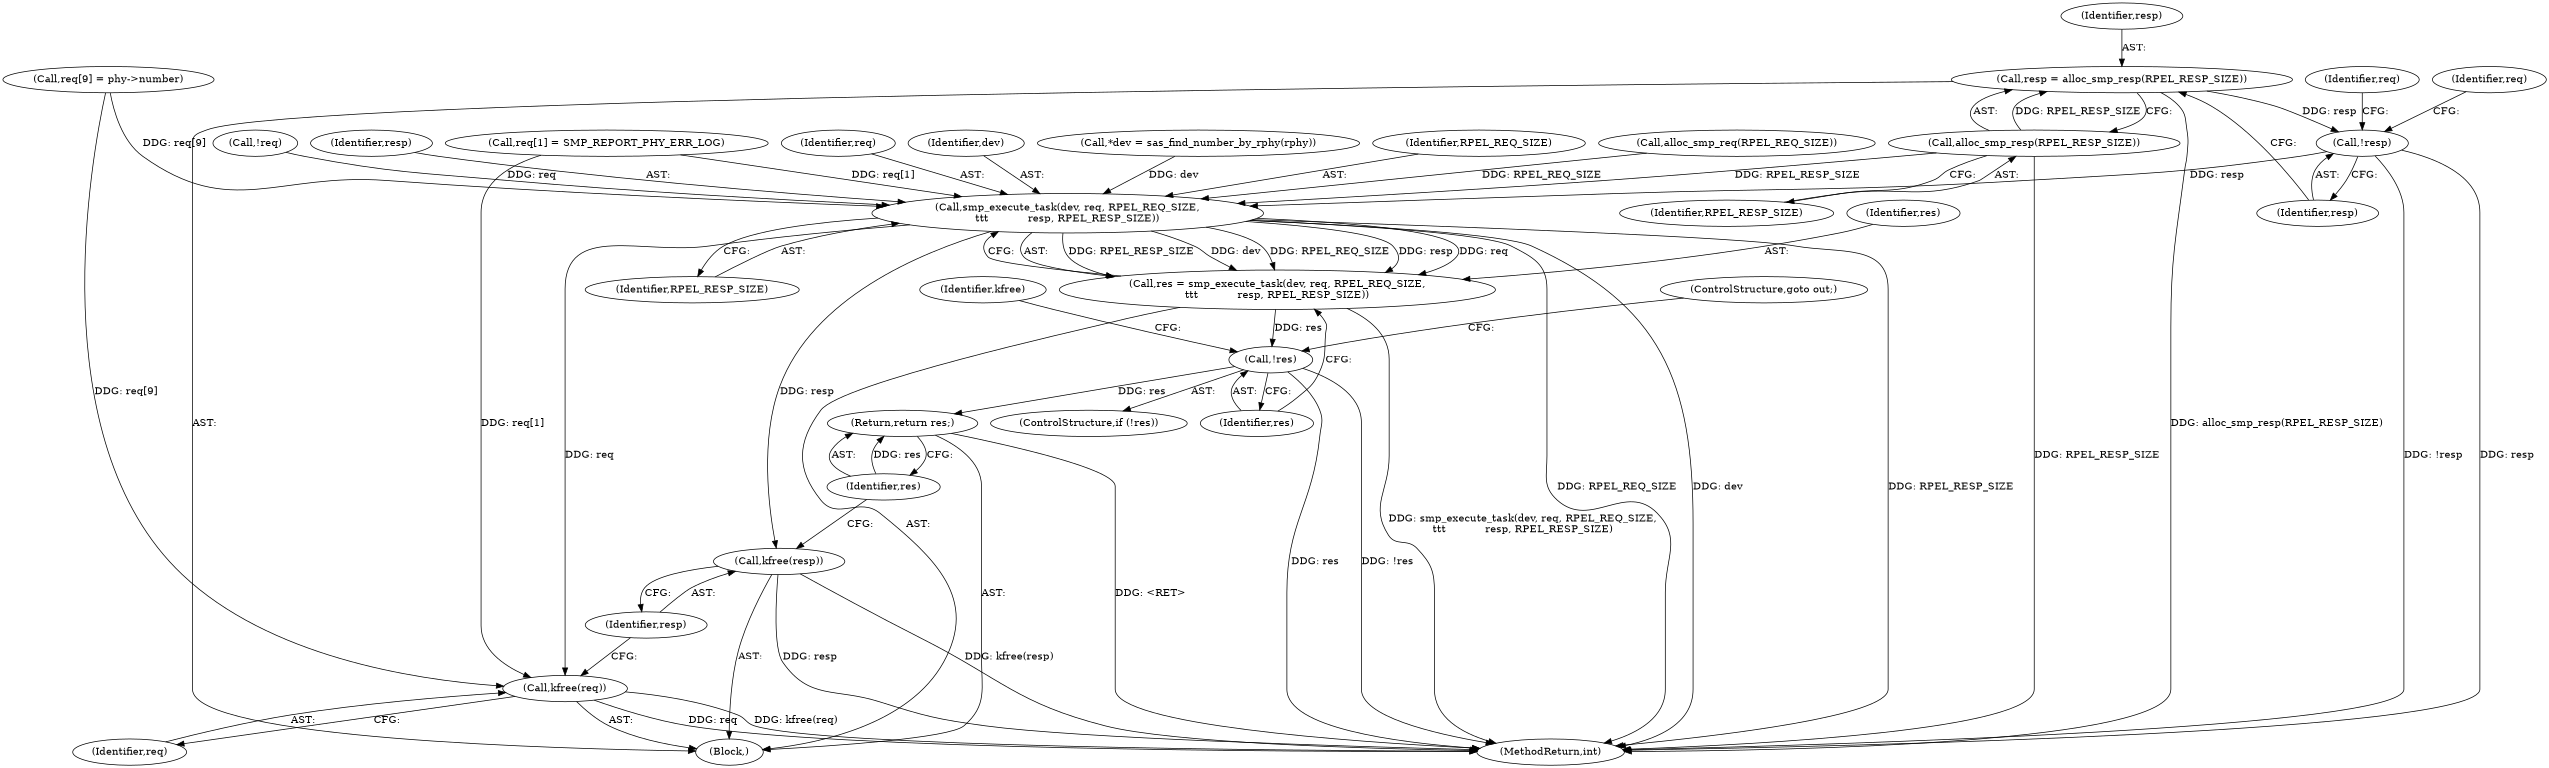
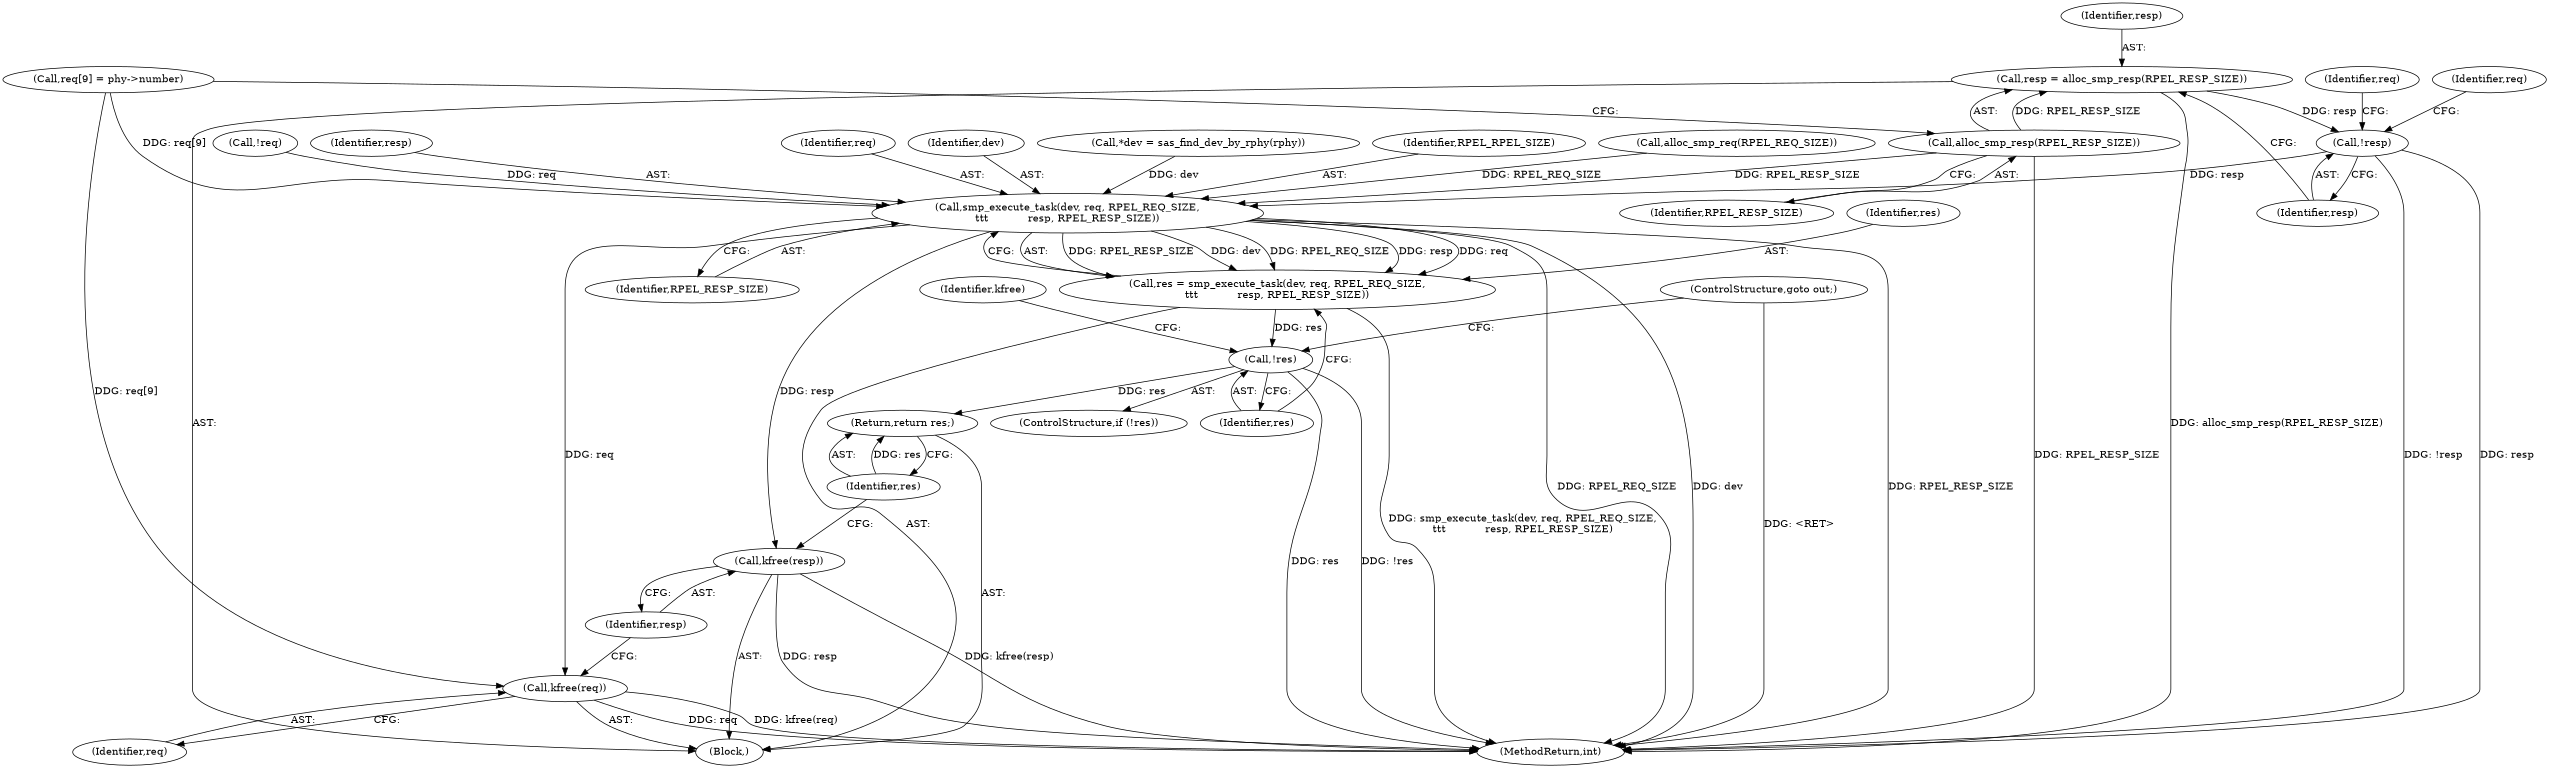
edge "(Call,resp = alloc_smp_resp(RPEL_RESP_SIZE))" -> "(Call,alloc_smp_resp(RPEL_RESP_SIZE))": now "(Call,req[9] = phy->number)" -> "(Call,alloc_smp_resp(RPEL_RESP_SIZE))"
node "(Call,req[1] = SMP_REPORT_PHY_ERR_LOG)": removed
node "(Call,*dev = sas_find_number_by_rphy(rphy))": label "(Call,*dev = sas_find_number_by_rphy(rphy))" -> "(Call,*dev = sas_find_dev_by_rphy(rphy))"
node "(Identifier,RPEL_REQ_SIZE)": label "(Identifier,RPEL_REQ_SIZE)" -> "(Identifier,RPEL_RPEL_SIZE)"
edge "(Return,return res;)" -> "(MethodReturn,int)": now "(ControlStructure,goto out;)" -> "(MethodReturn,int)"
